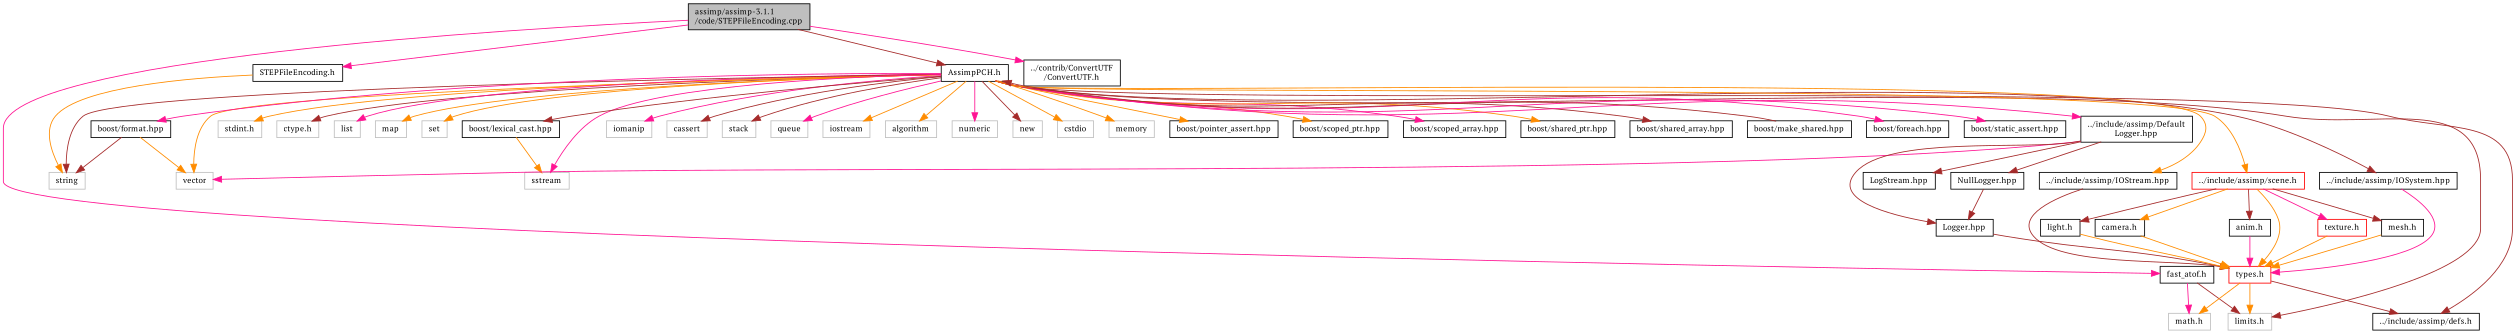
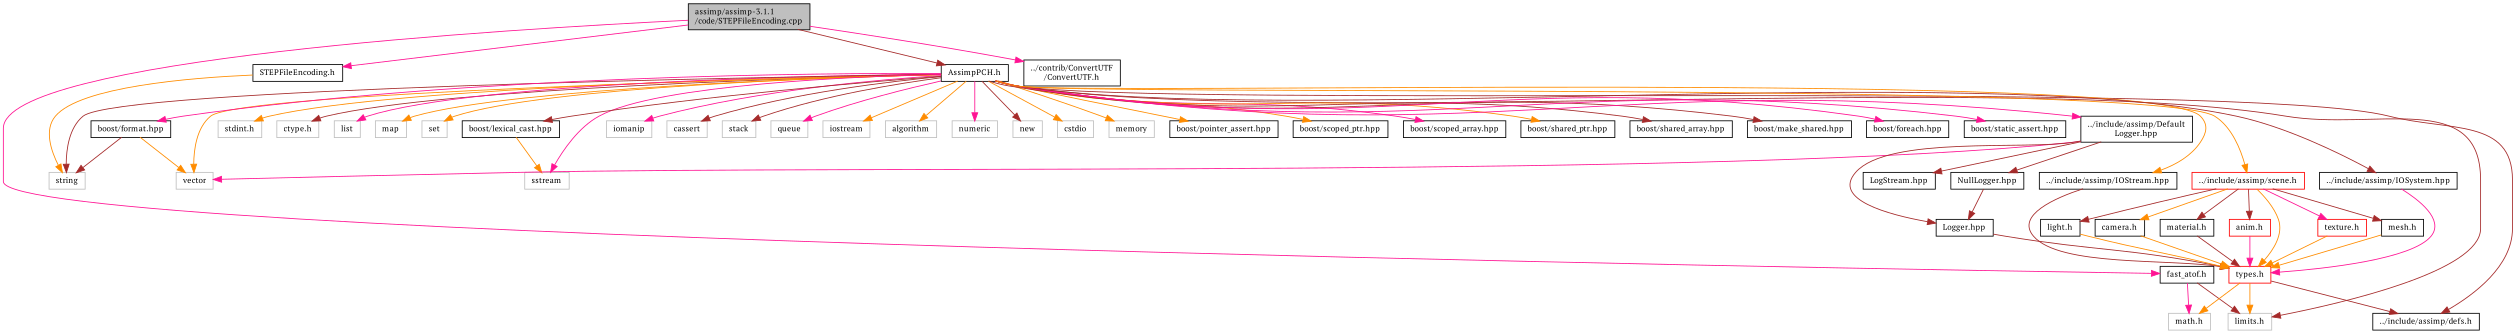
edge "boost/make_shared.hpp" -> "AssimpPCH.h": reversed
node "material.h": added
node "anim.h": color black -> red
